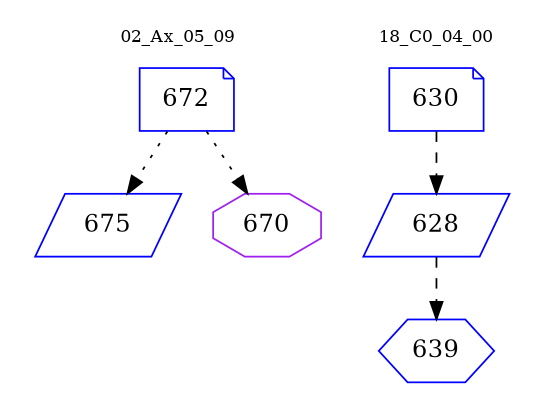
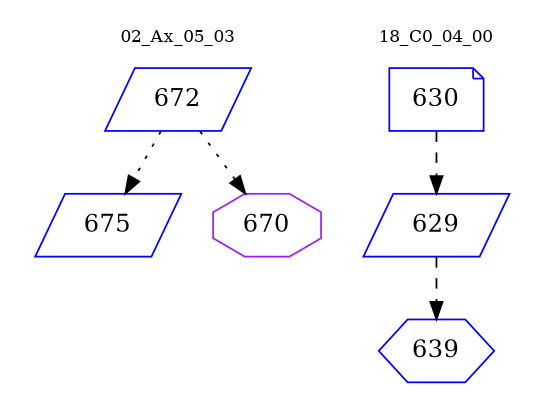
cluster "02_Ax_05_09": label "02_Ax_05_09" -> "02_Ax_05_03"
node "672": shape note -> parallelogram
node "628": label "628" -> "629"
